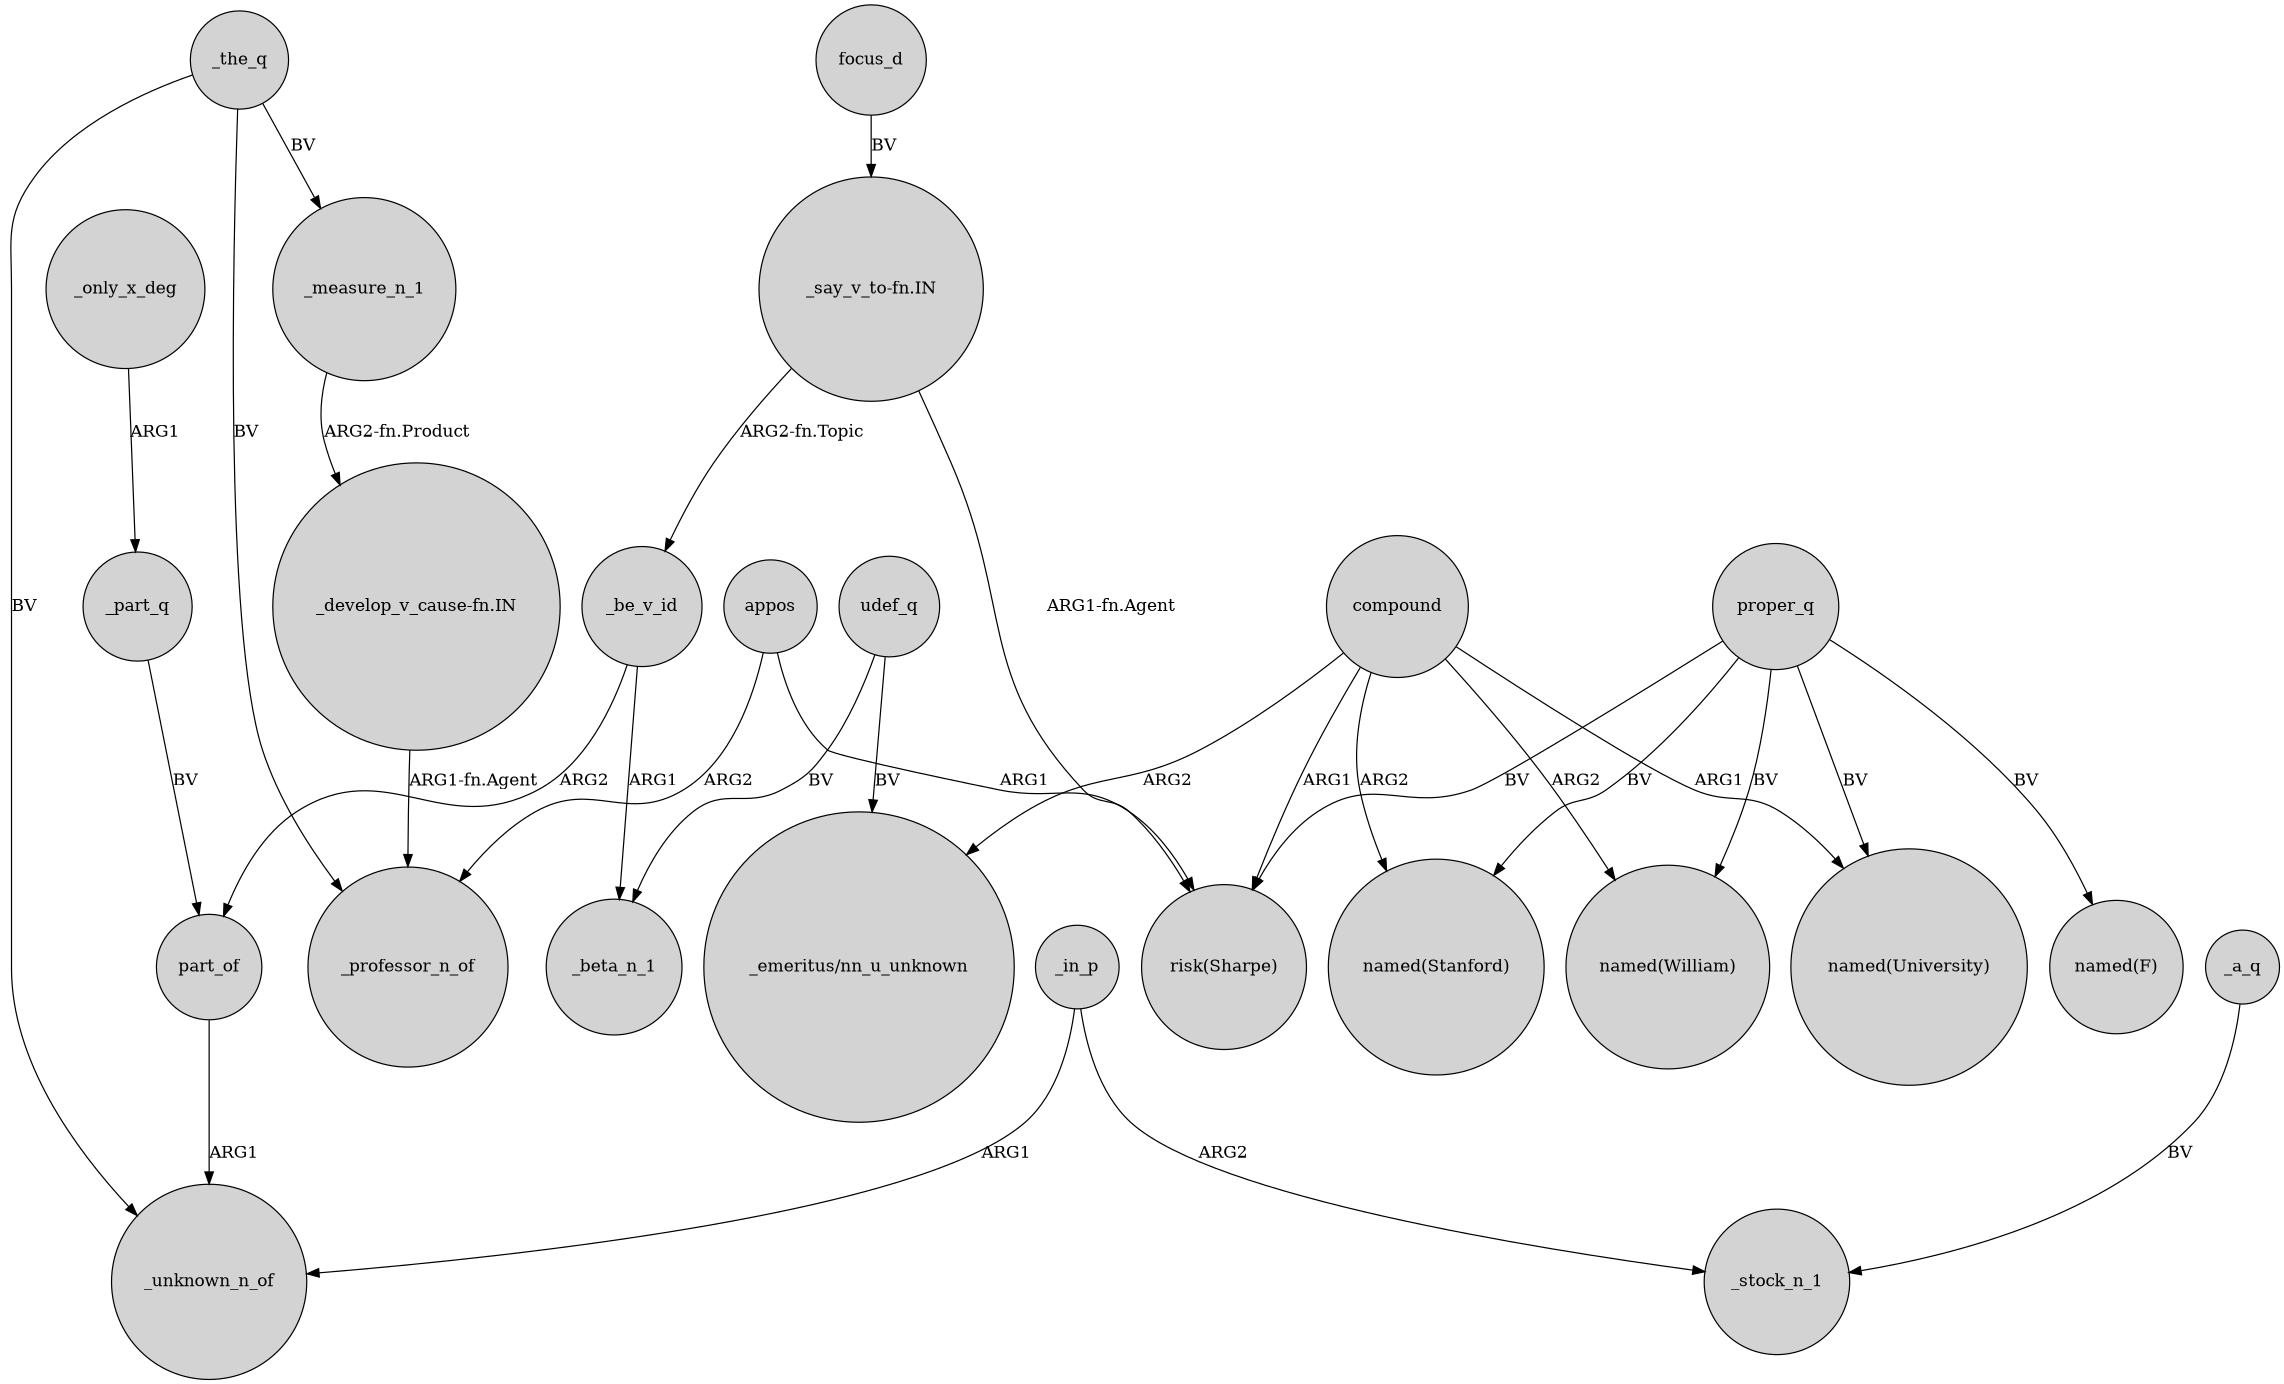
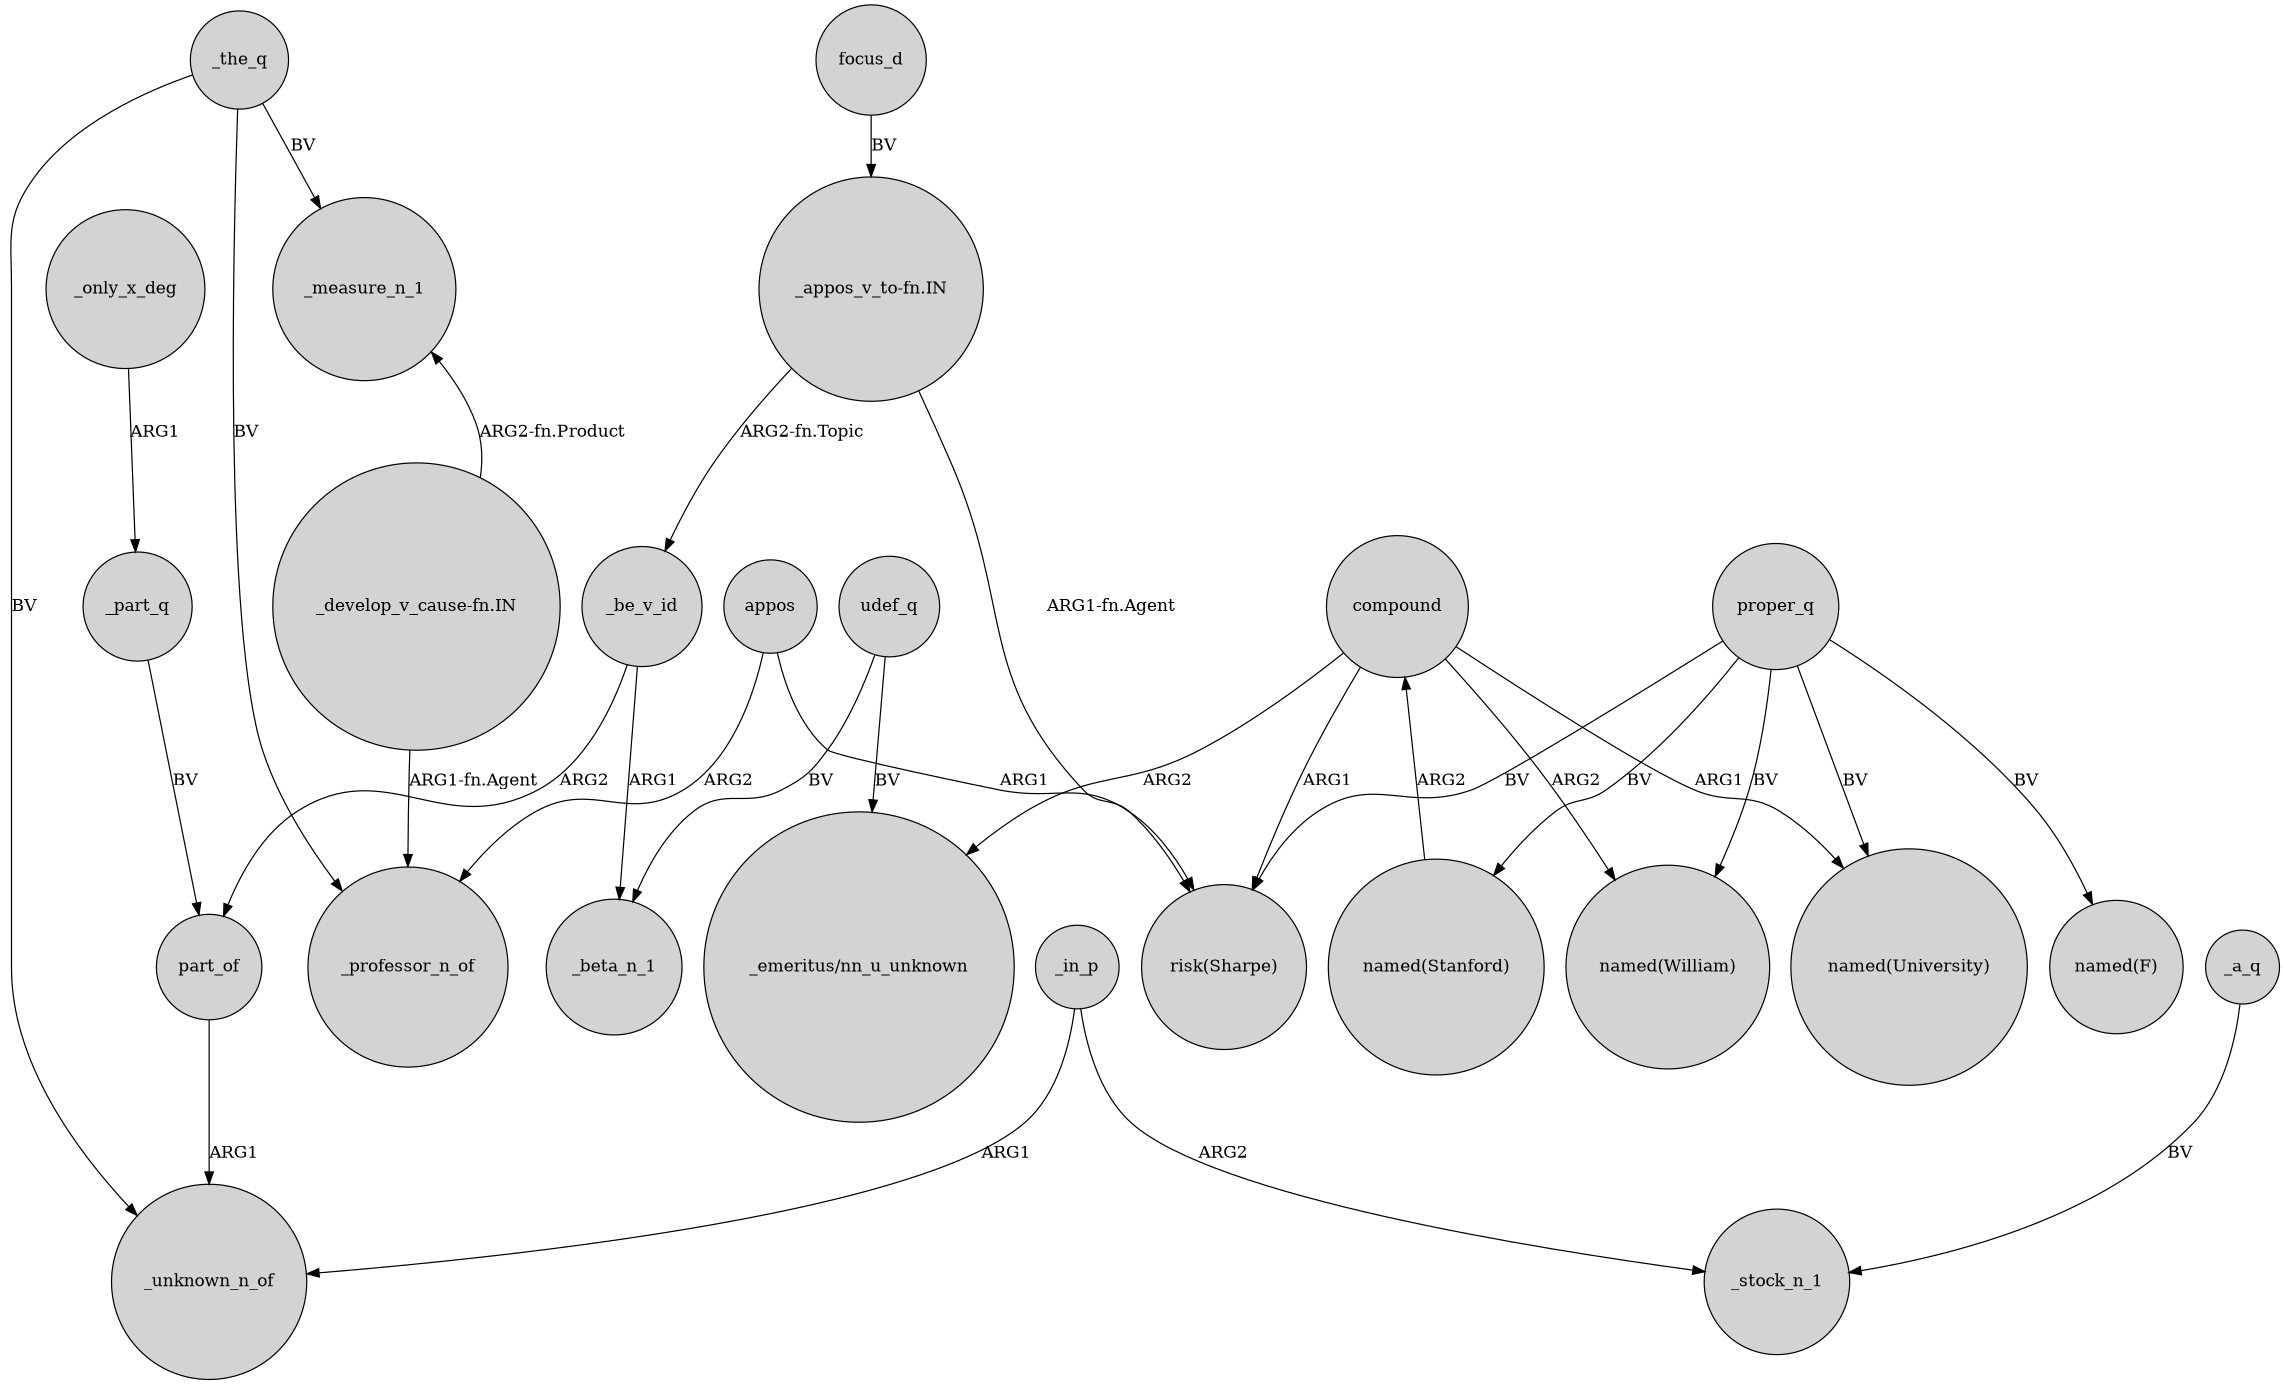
node "_say_v_to-fn.IN": label "_say_v_to-fn.IN" -> "_appos_v_to-fn.IN"
edge "_measure_n_1" -> "_develop_v_cause-fn.IN": reversed
edge "compound" -> "named(Stanford)": reversed
